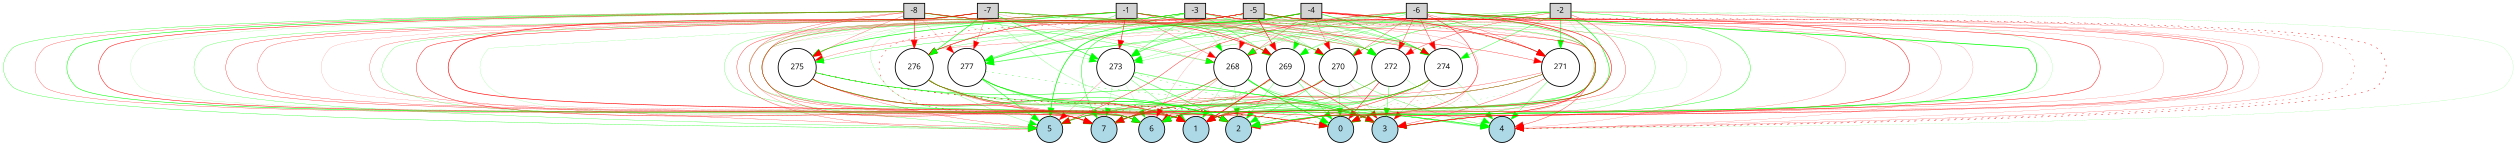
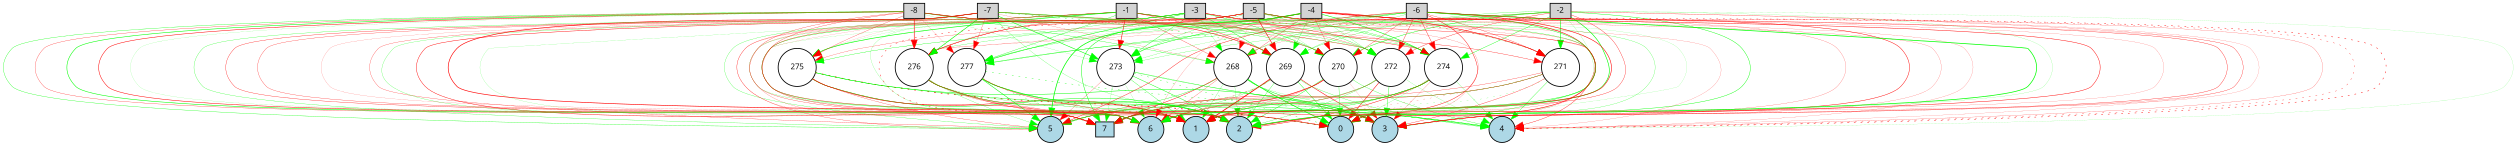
edge "277" -> "6": color green -> red
node "7": shape circle -> box
